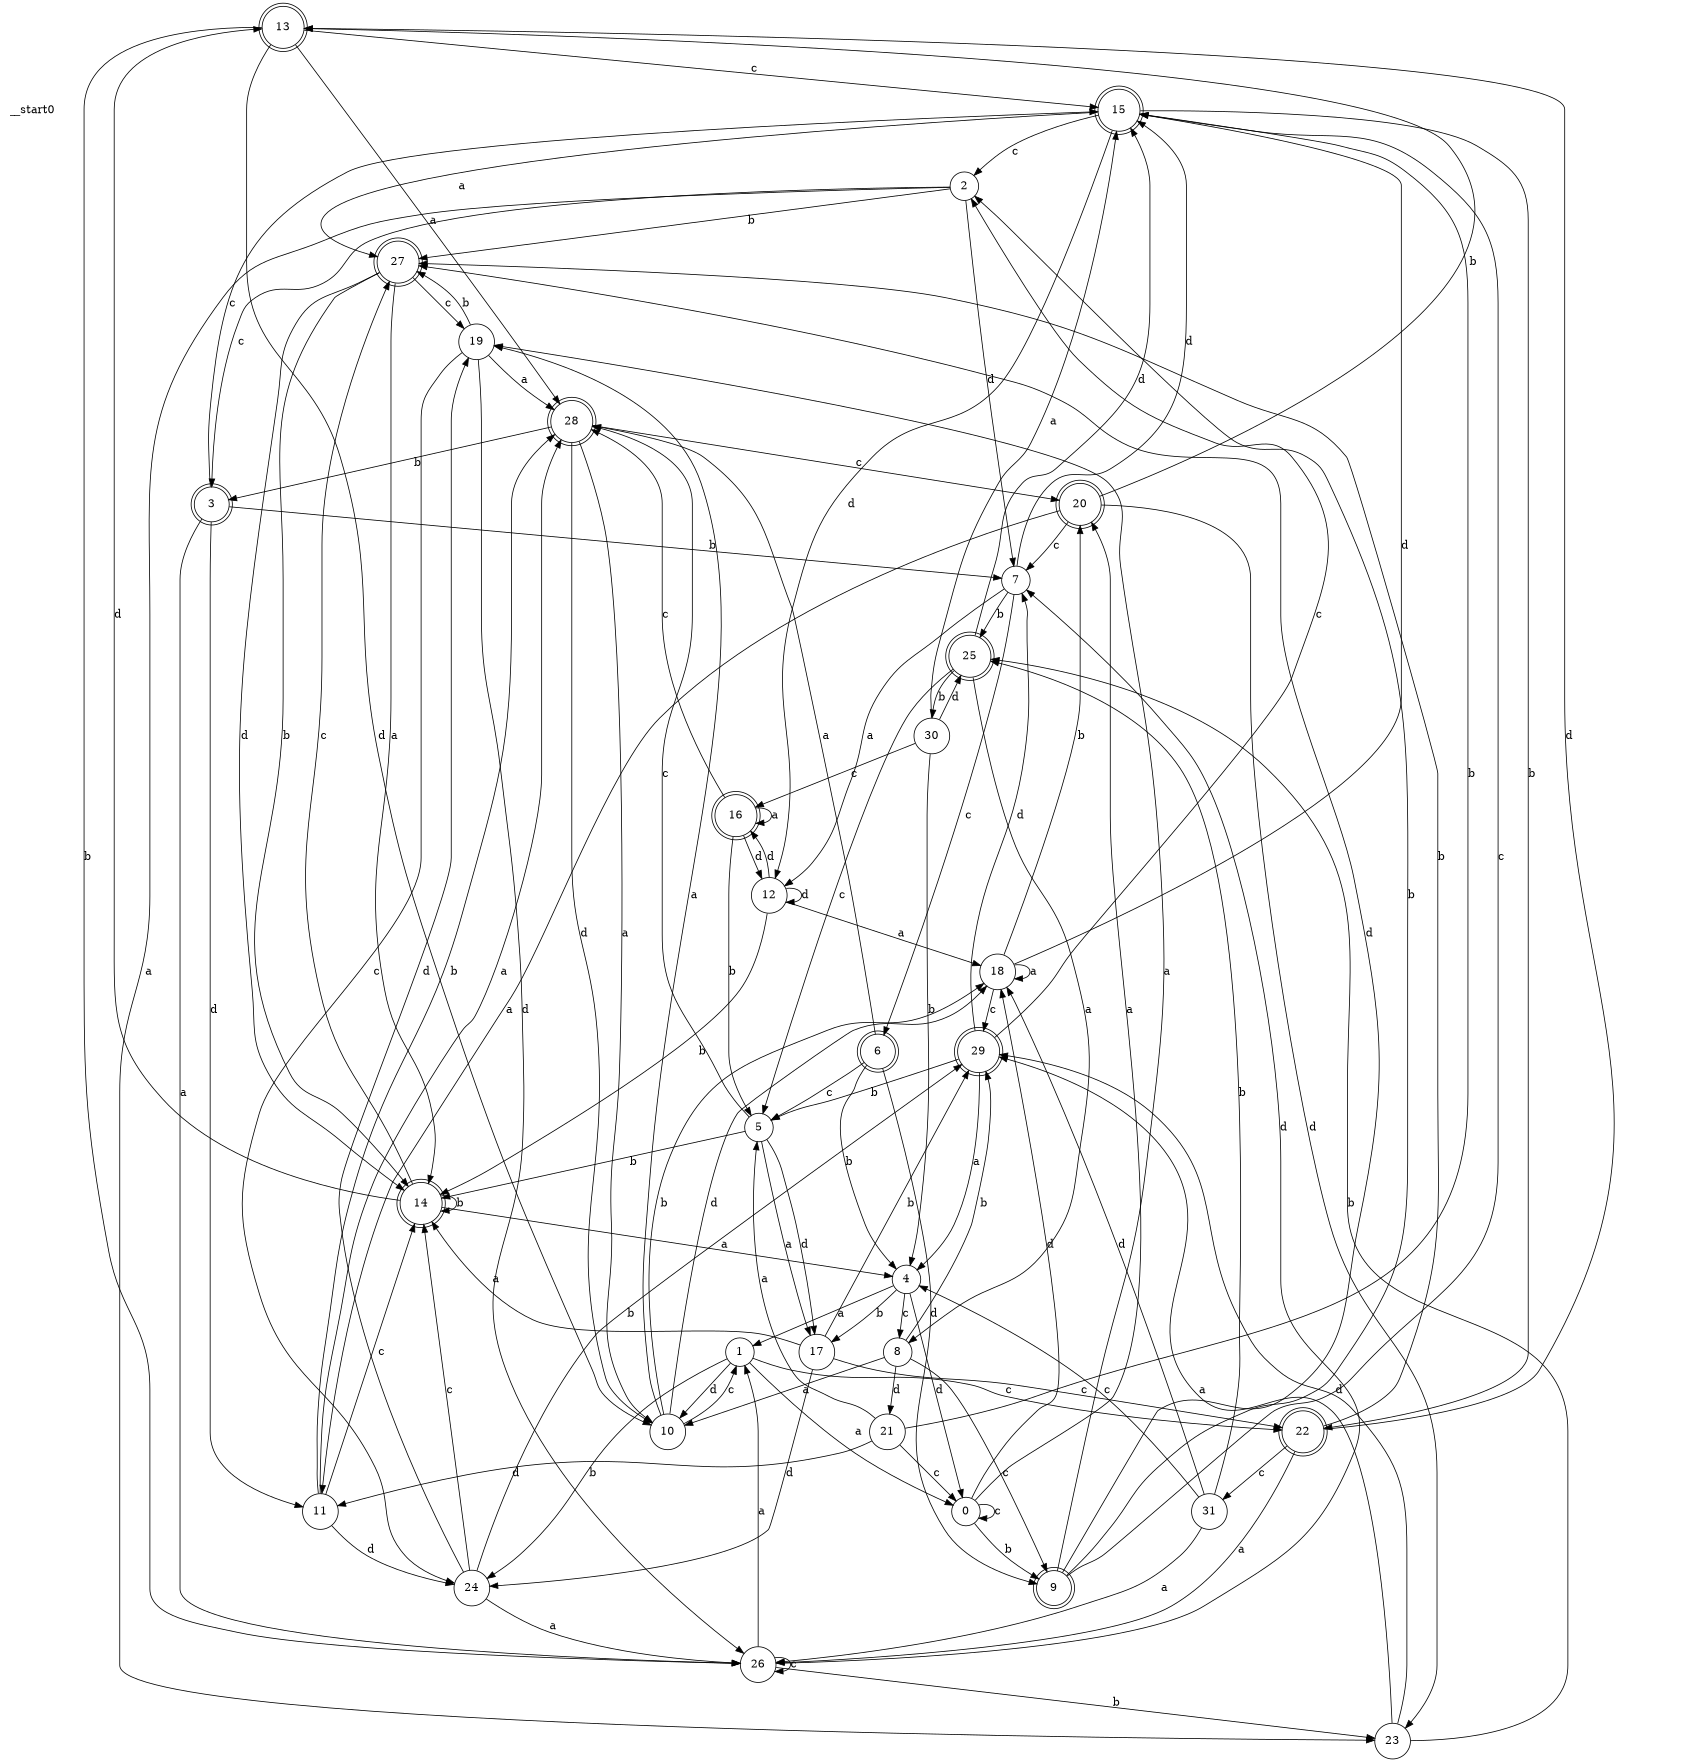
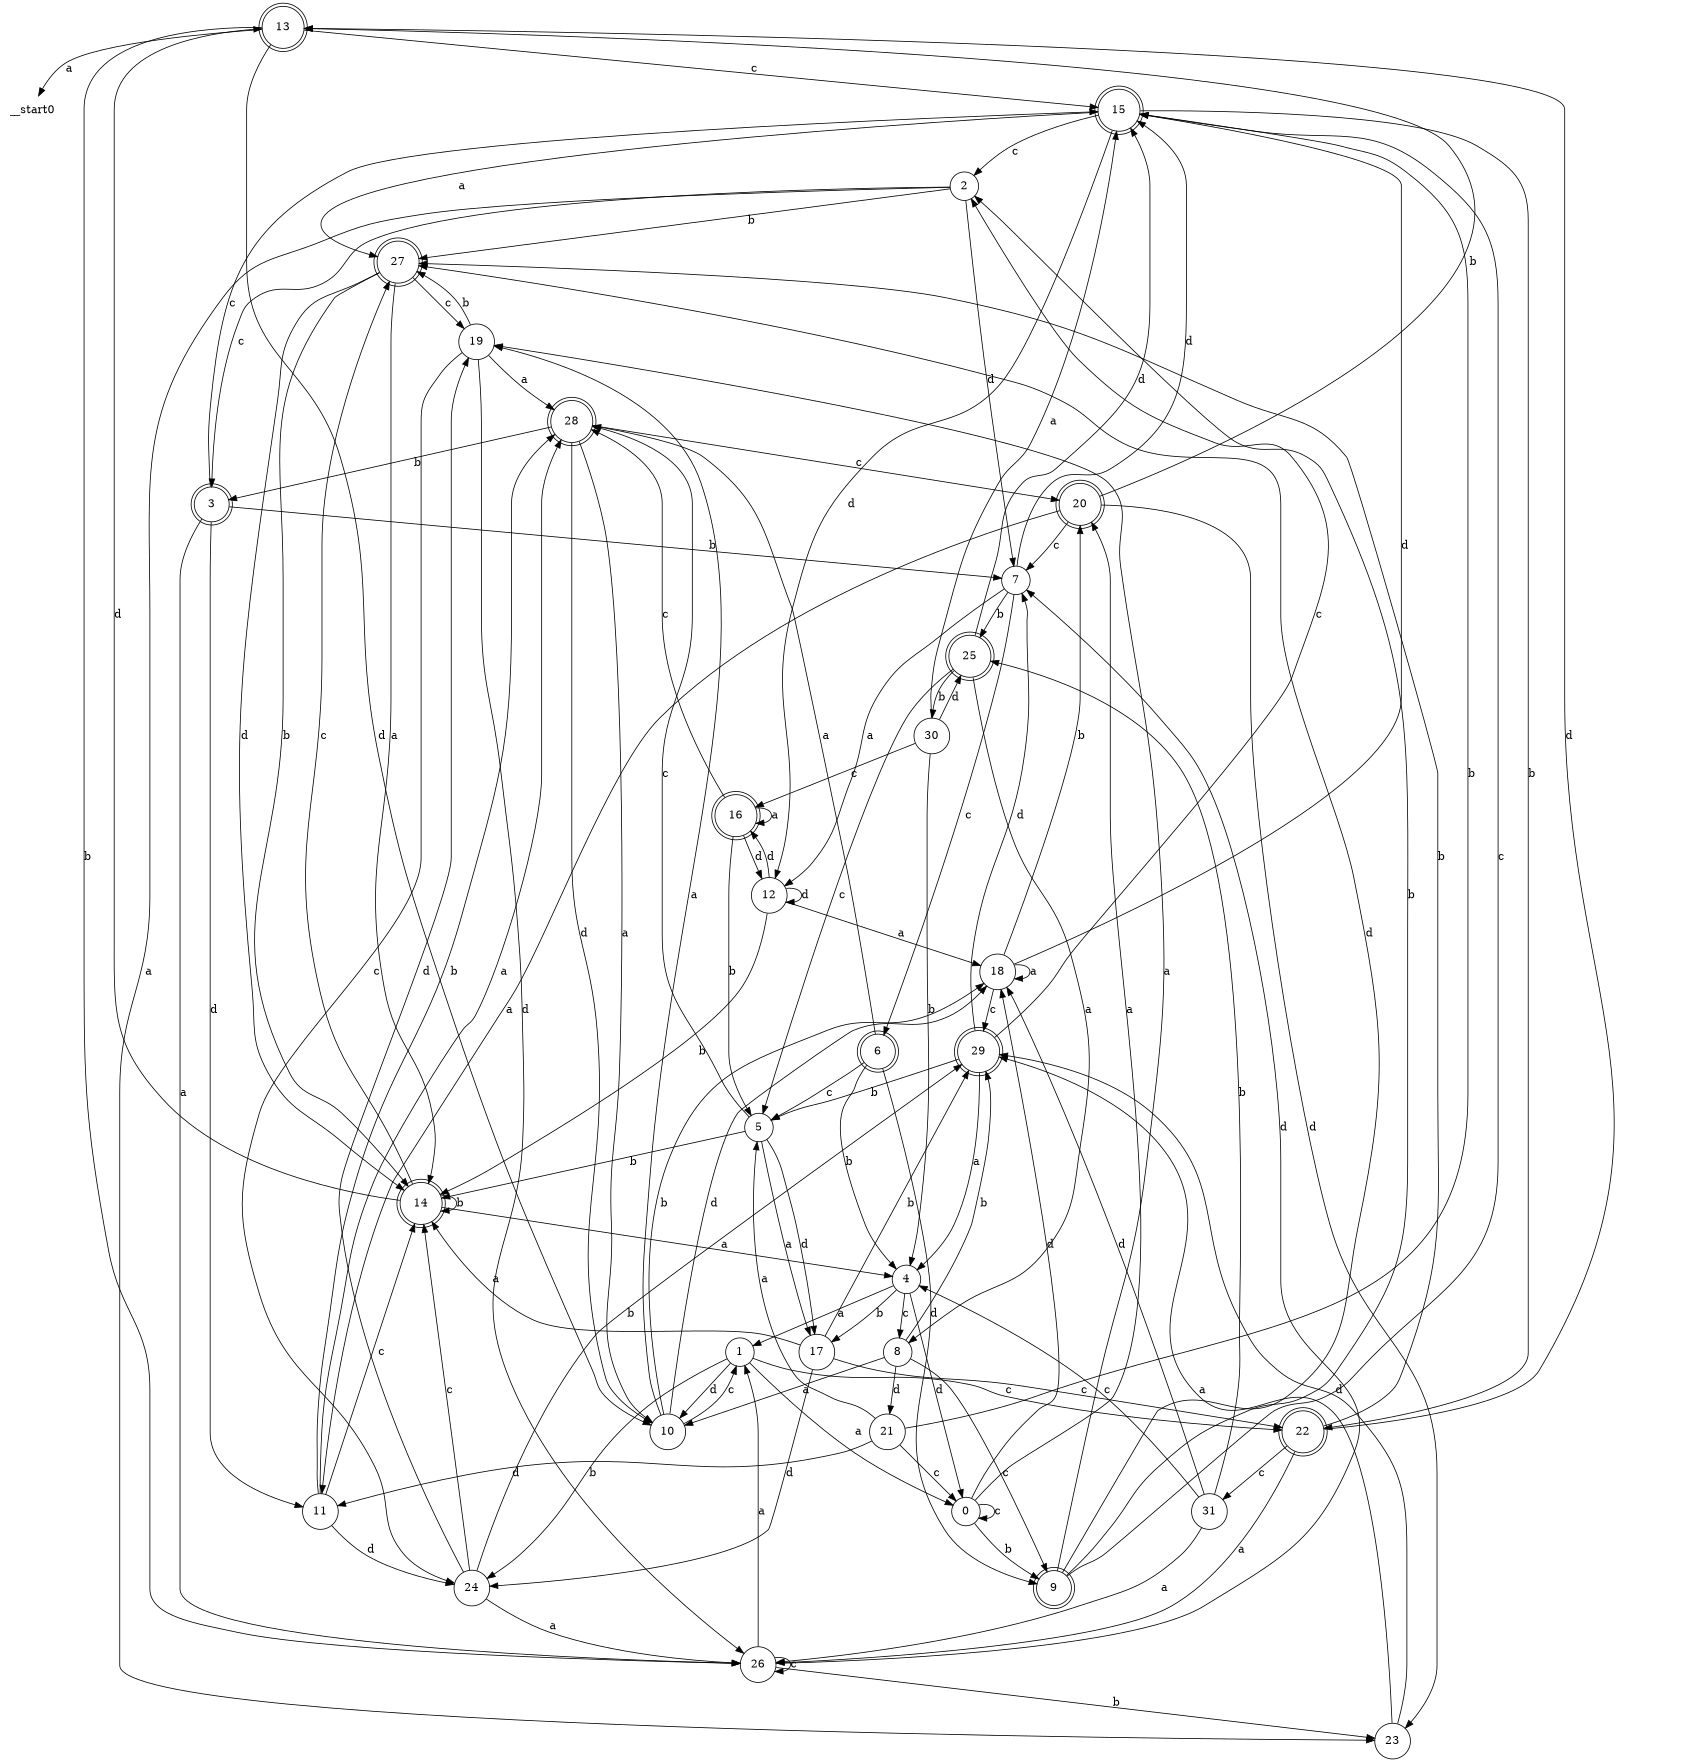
edge "13" -> "28": now "13" -> "__start0"
edge "23" -> "25": removed, label "b"
